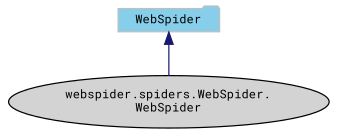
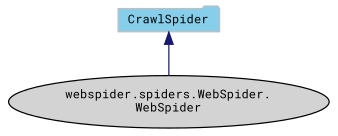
node "WebSpider": label "WebSpider" -> "CrawlSpider"
